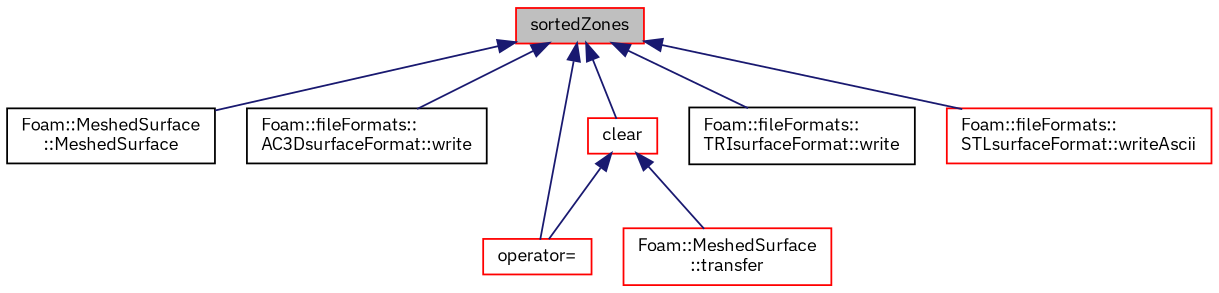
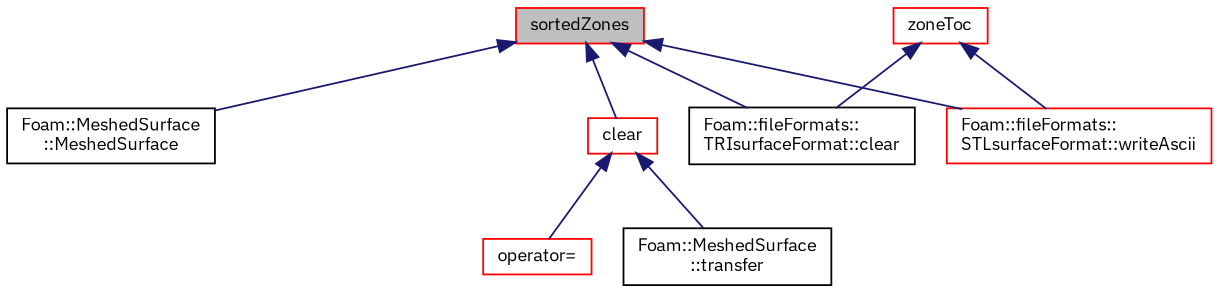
node "zoneToc": added
node "Foam::fileFormats:: AC3DsurfaceFormat::write": removed
node "Foam::fileFormats:: TRIsurfaceFormat::write": label "Foam::fileFormats:: TRIsurfaceFormat::write" -> "Foam::fileFormats:: TRIsurfaceFormat::clear"
edge "operator=" -> "sortedZones": removed
node "Foam::MeshedSurface ::transfer": color red -> black
